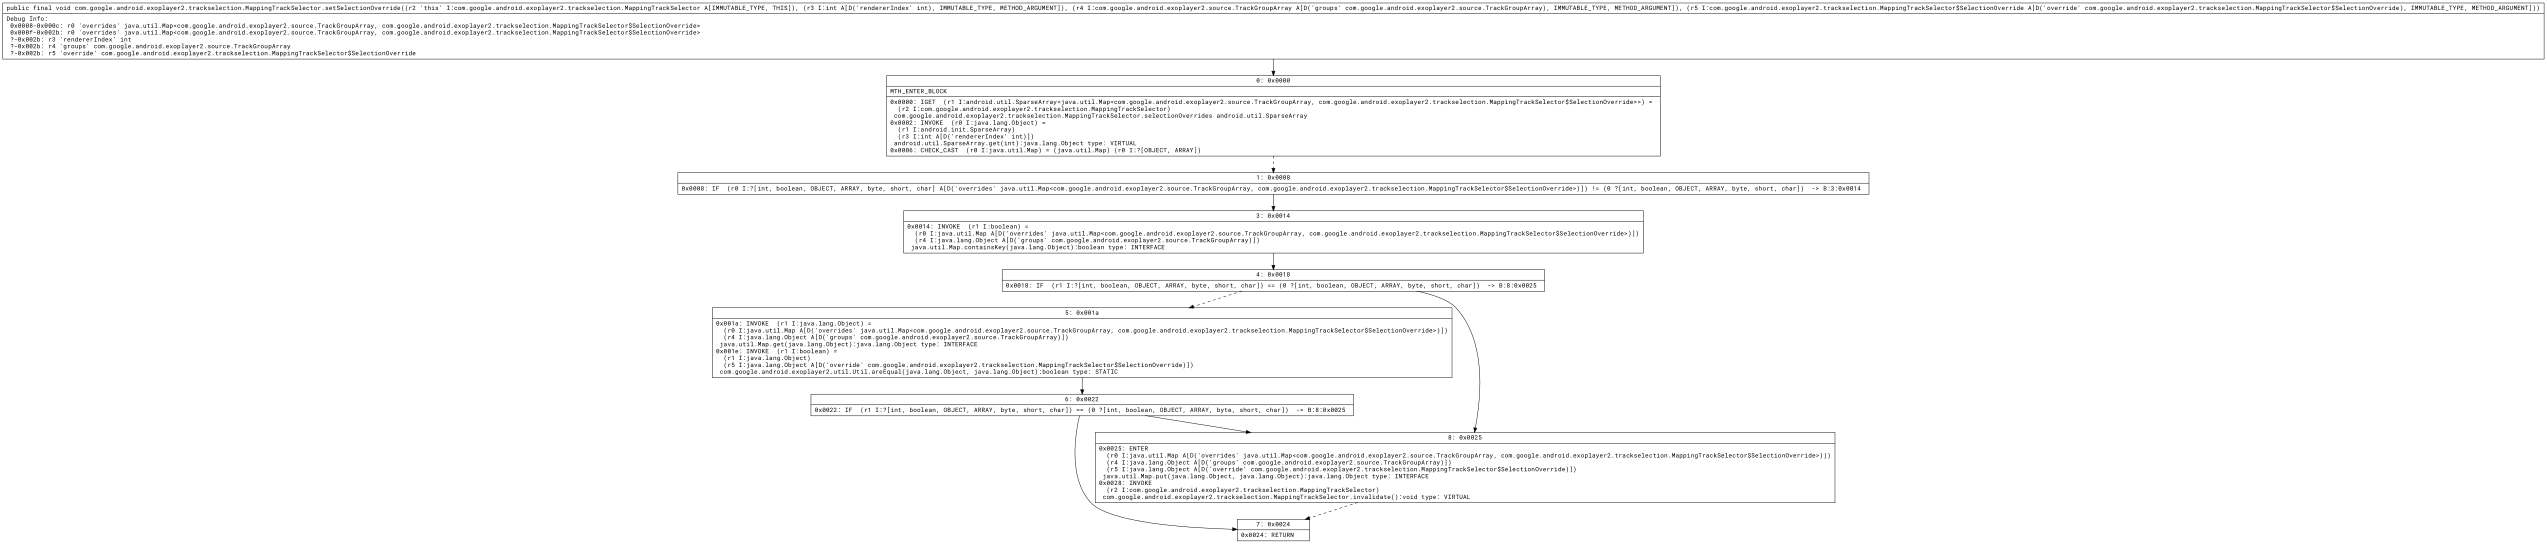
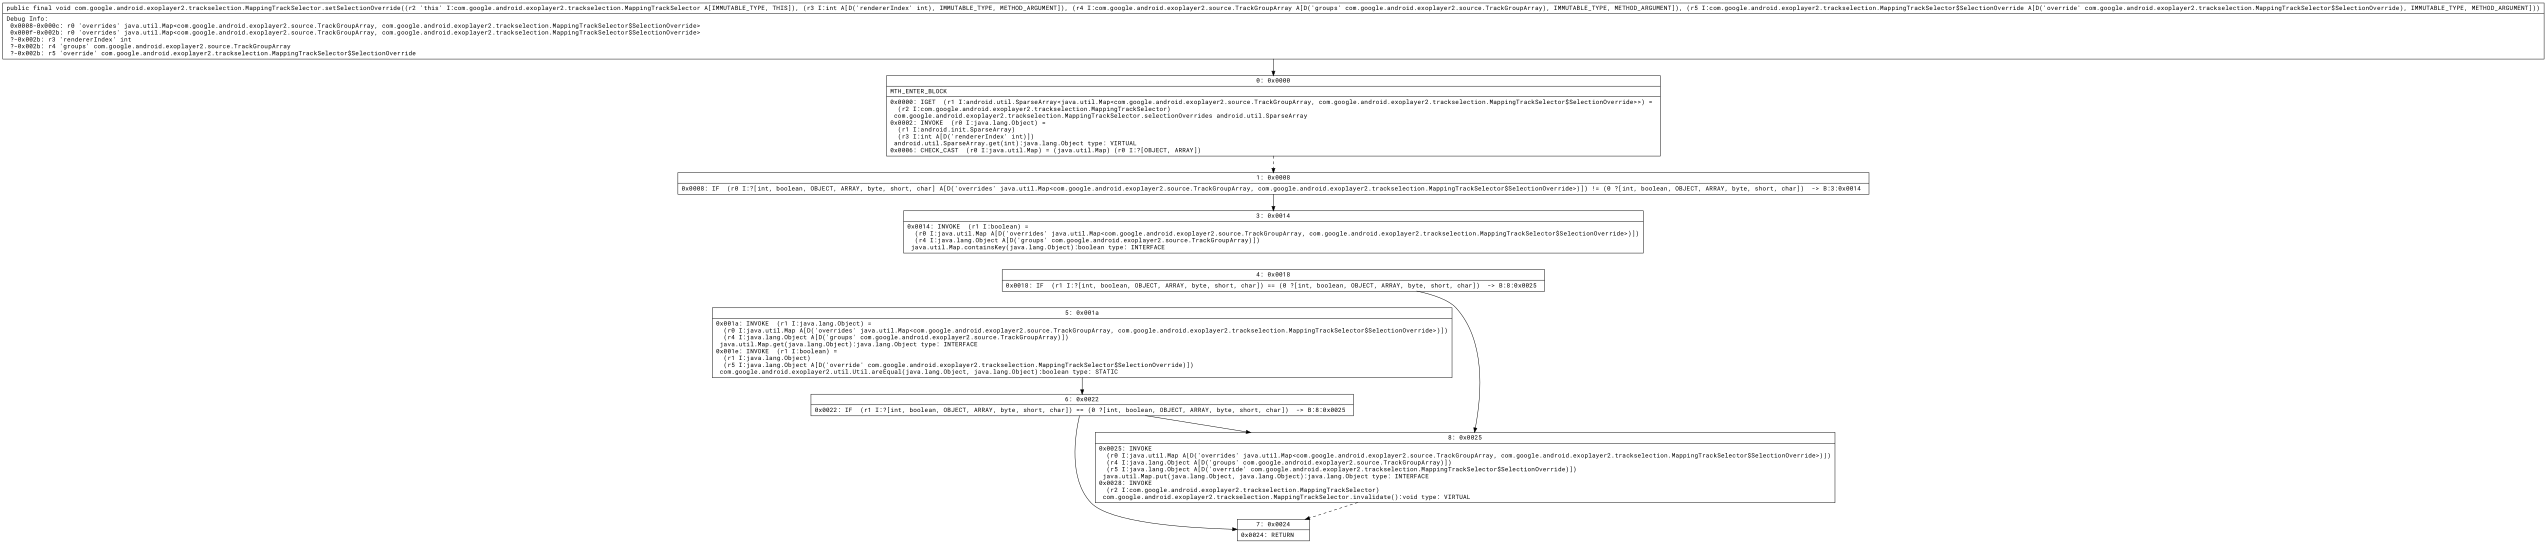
edge "3: 0x0014" -> "4: 0x0018": removed
edge "4: 0x0018" -> "5: 0x001a": removed
node "8: 0x0025": text "0x0025: ENTER" -> "0x0025: INVOKE"
